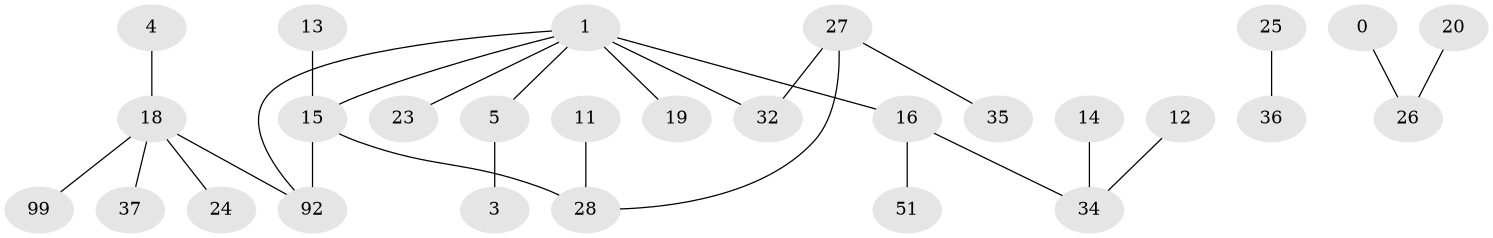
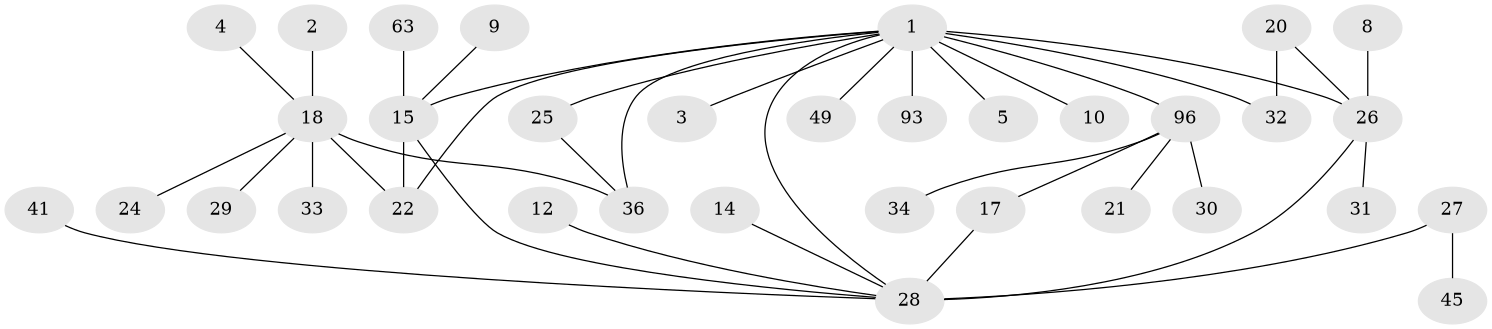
node "13": label "13" -> "63"
node "2": added
node "9": added
node "0": label "0" -> "8"
edge "1" -- "26": added
edge "1" -- "25": added
edge "27" -- "32": now "20" -- "32"
edge "1" -- "36": added
node "23": label "23" -> "93"
node "11": label "11" -> "41"
node "19": label "19" -> "49"
node "16": label "16" -> "96"
node "35": label "35" -> "45"
node "10": added
edge "1" -- "28": added
edge "18" -- "36": added
edge "12" -- "34": now "12" -- "28"
edge "5" -- "3": now "1" -- "3"
edge "14" -- "34": now "14" -- "28"
node "99": label "99" -> "29"
node "37": label "37" -> "33"
node "92": label "92" -> "22"
node "51": label "51" -> "21"
node "17": added
node "30": added
node "31": added
edge "26" -- "28": added
